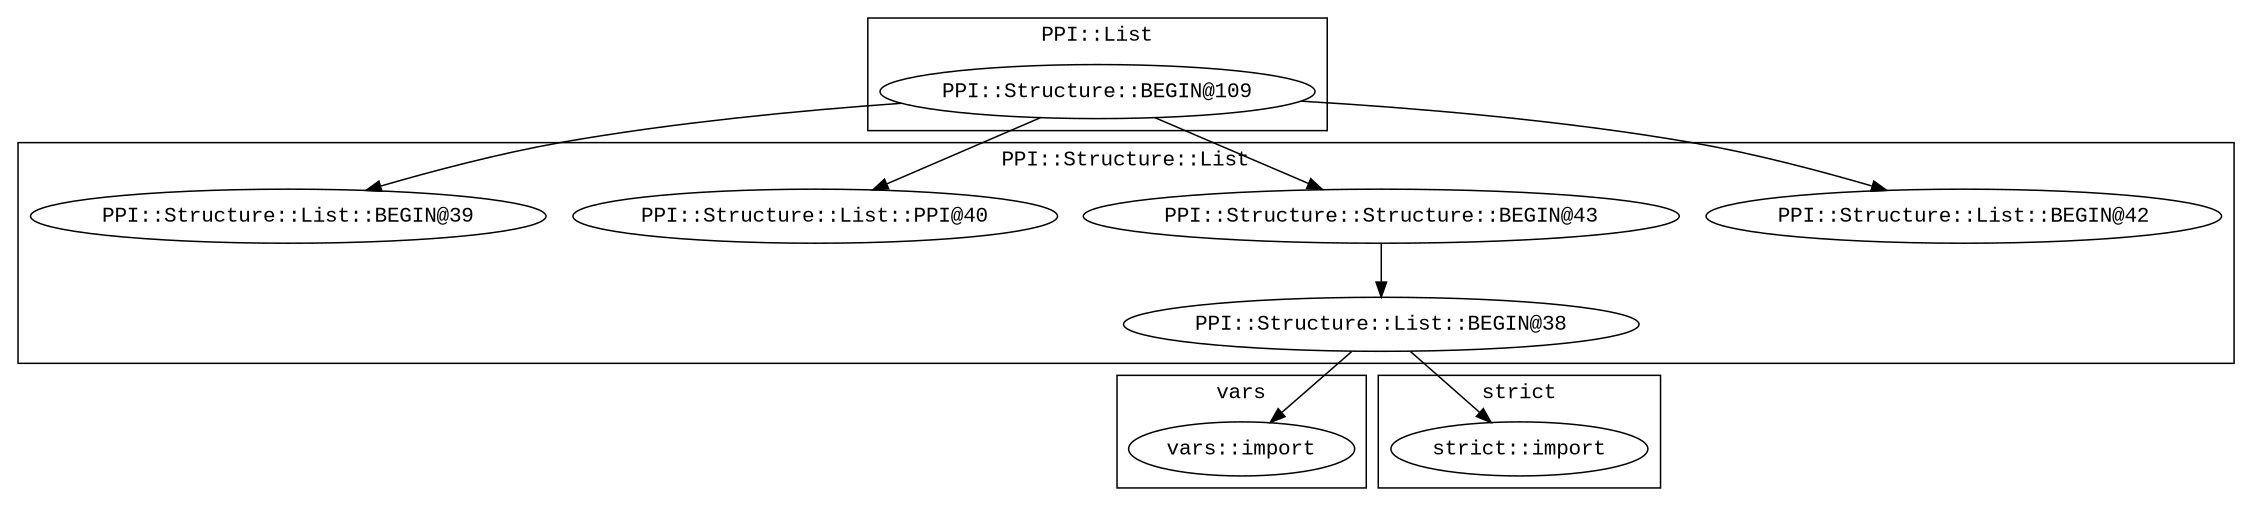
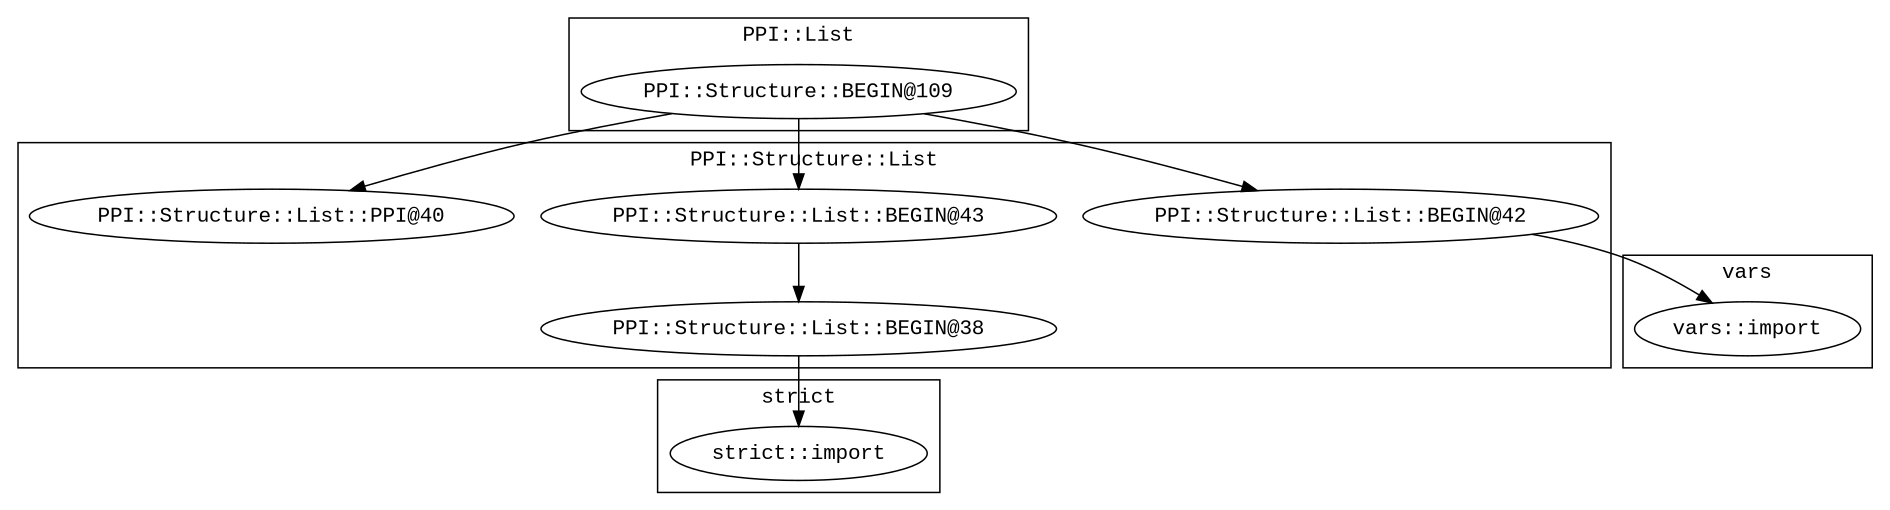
node "PPI::Structure::List::BEGIN@39": removed
node "PPI::Structure::Structure::BEGIN@43": label "PPI::Structure::Structure::BEGIN@43" -> "PPI::Structure::List::BEGIN@43"
edge "PPI::Structure::List::BEGIN@38" -> "vars::import": now "PPI::Structure::List::BEGIN@42" -> "vars::import"
